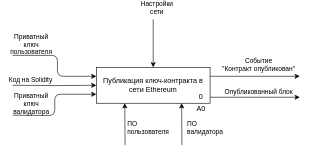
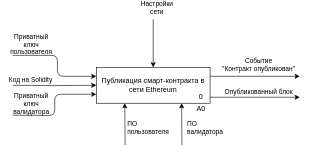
node "Публикация ключ-контракта в сети Ethereum": label "Публикация ключ-контракта в сети Ethereum" -> "Публикация смарт-контракта в сети Ethereum"
